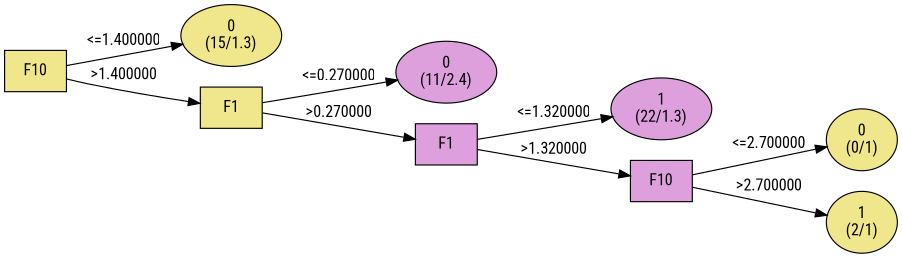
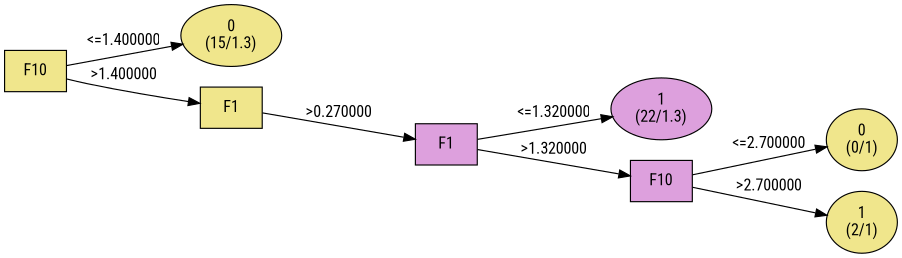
node "0 (11/2.4)": removed
